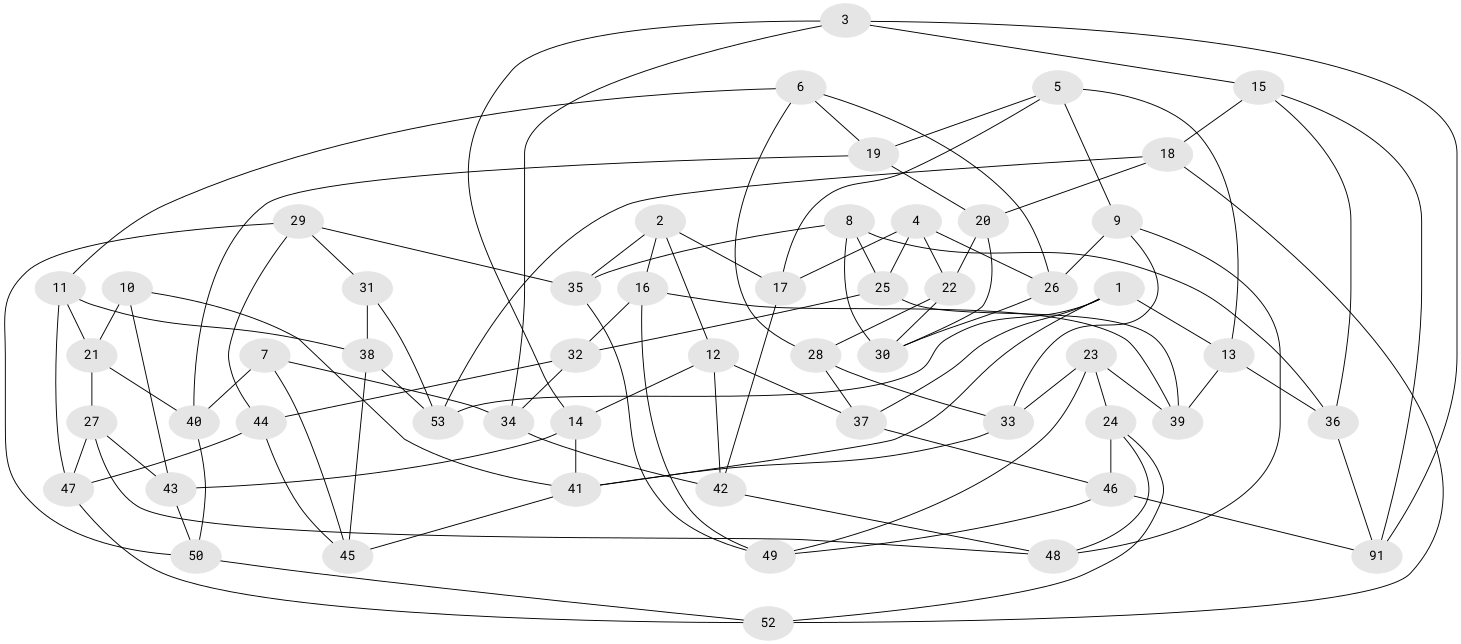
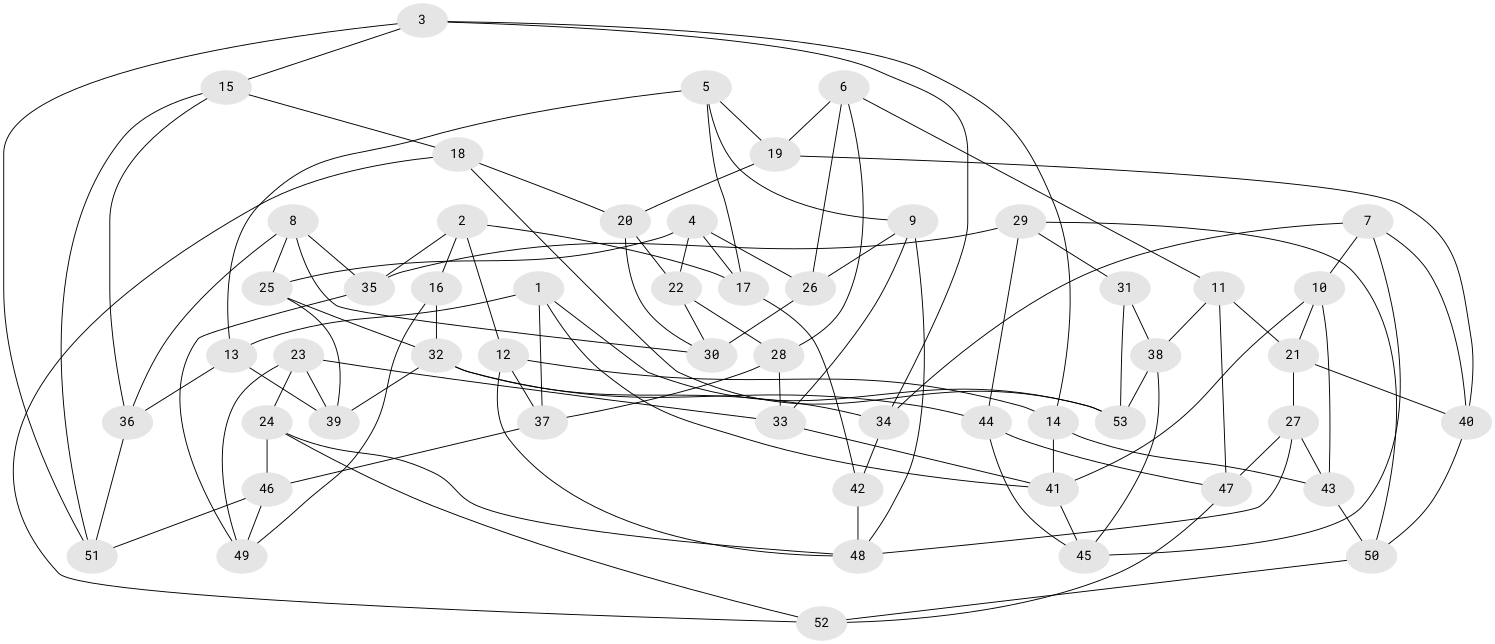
edge "7" -- "10": added
edge "16" -- "39": now "32" -- "39"
edge "12" -- "42": now "12" -- "48"
node "91": label "91" -> "51"
